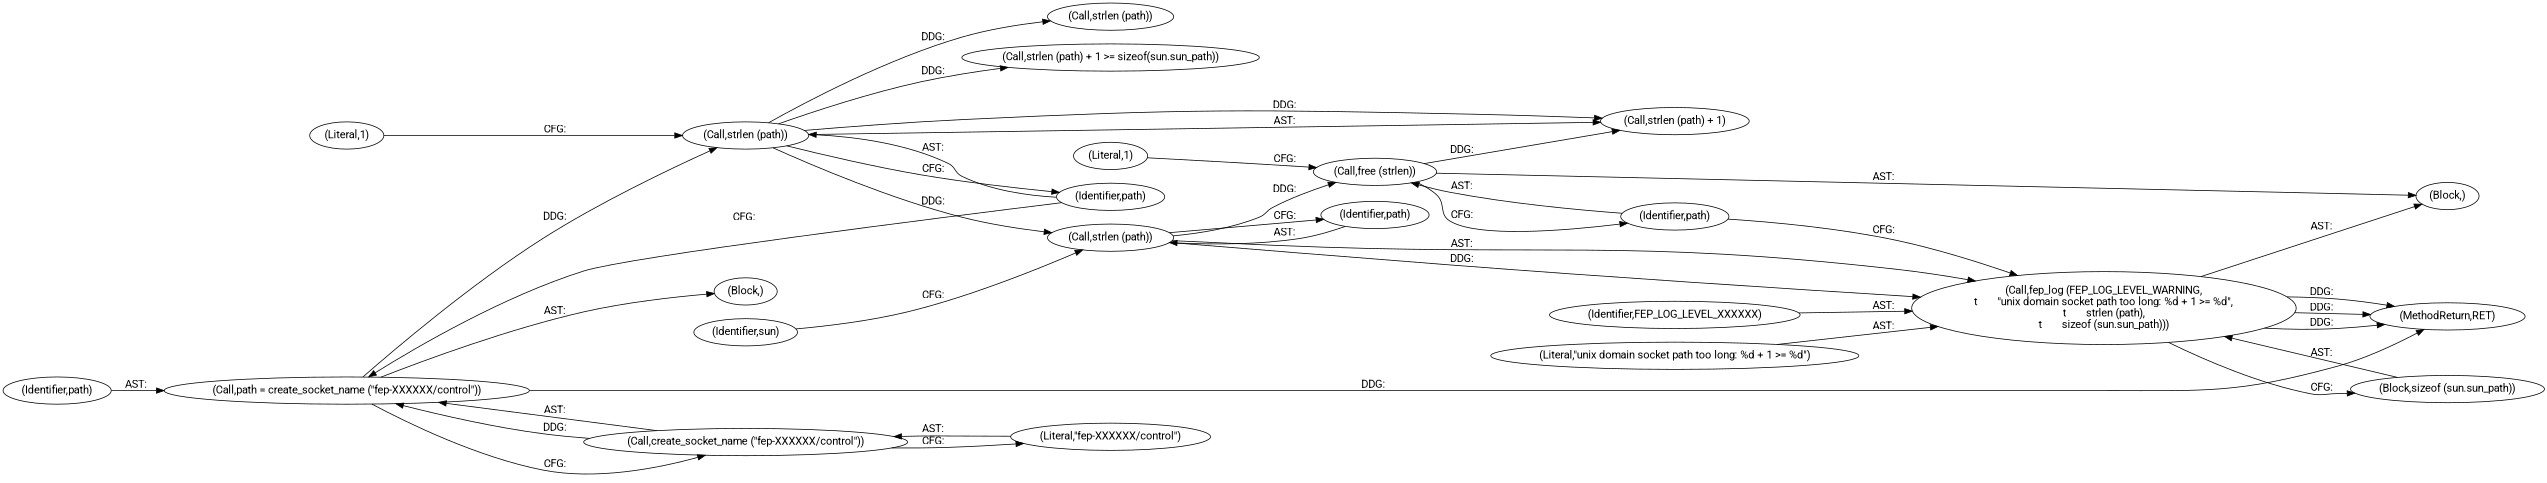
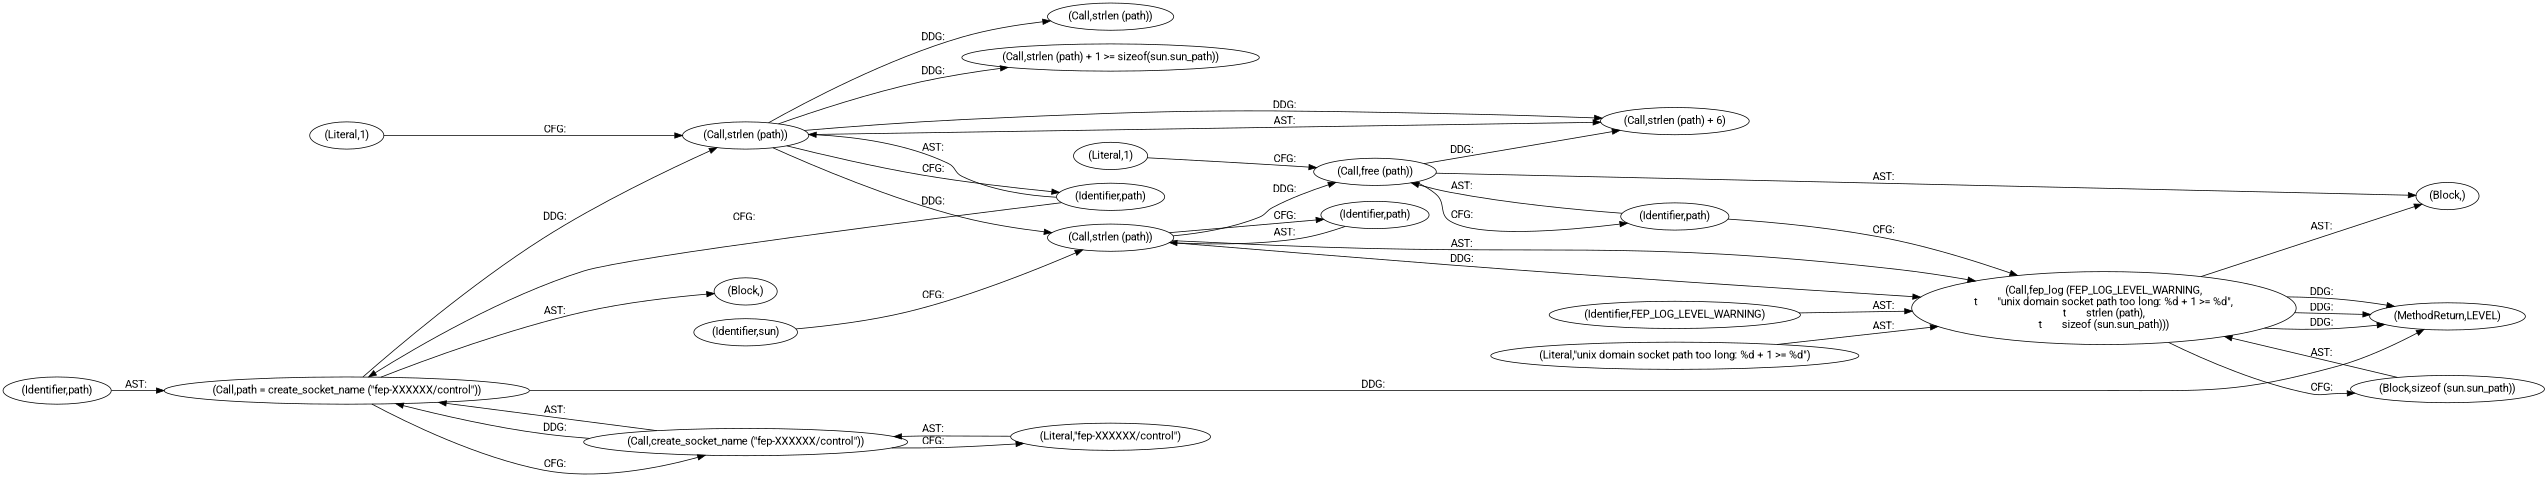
node "(Call,strlen (path) + 1)": label "(Call,strlen (path) + 1)" -> "(Call,strlen (path) + 6)"
node "(Call,free (strlen))": label "(Call,free (strlen))" -> "(Call,free (path))"
node "(Identifier,FEP_LOG_LEVEL_XXXXXX)": label "(Identifier,FEP_LOG_LEVEL_XXXXXX)" -> "(Identifier,FEP_LOG_LEVEL_WARNING)"
node "(MethodReturn,RET)": label "(MethodReturn,RET)" -> "(MethodReturn,LEVEL)"
